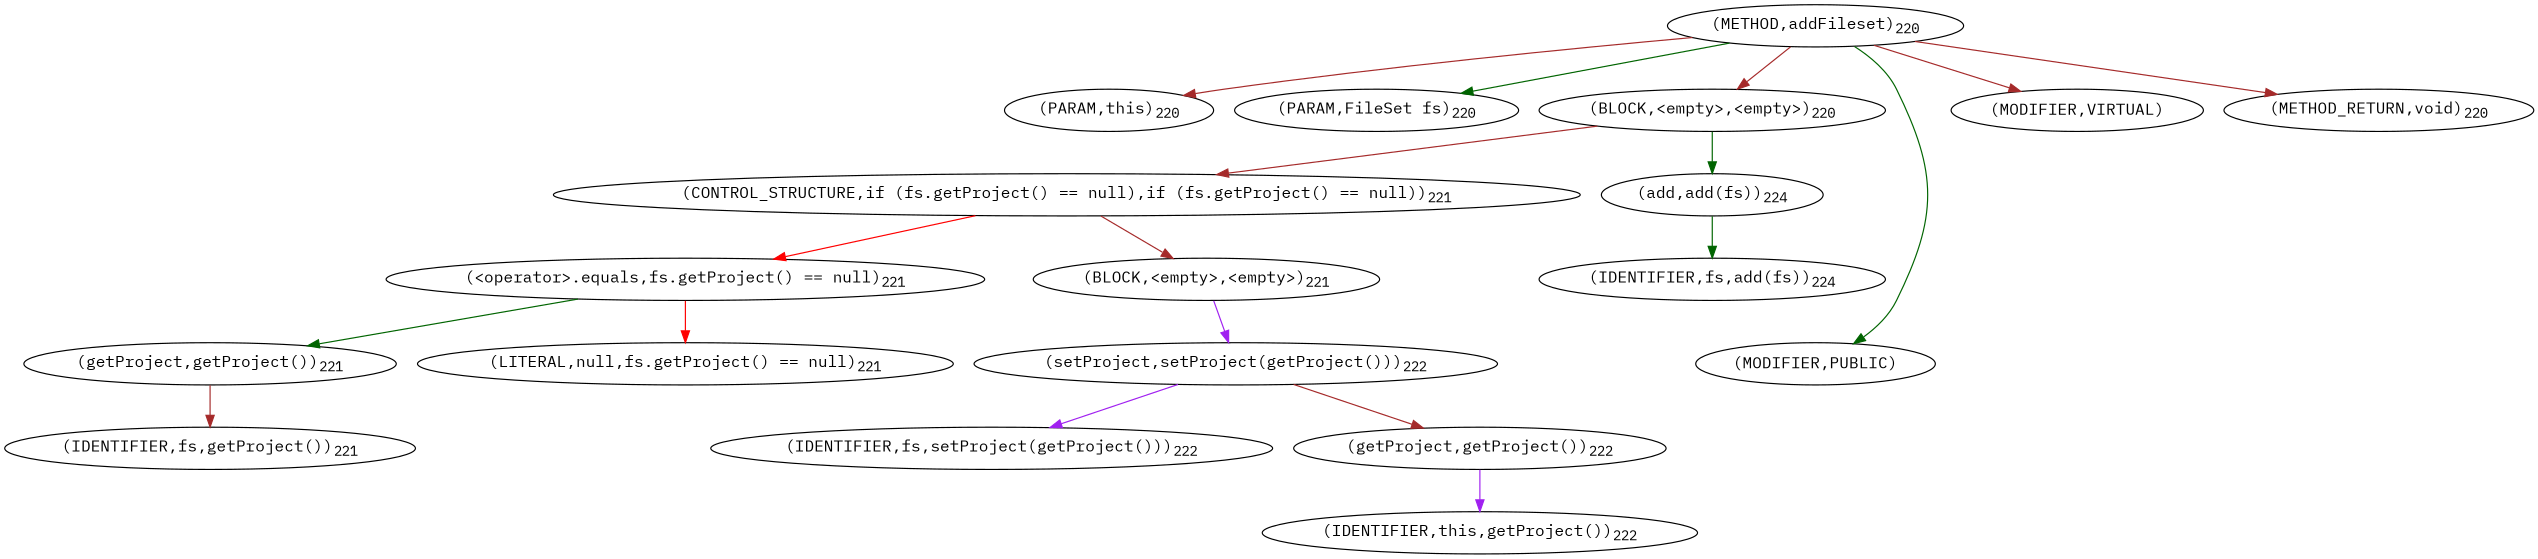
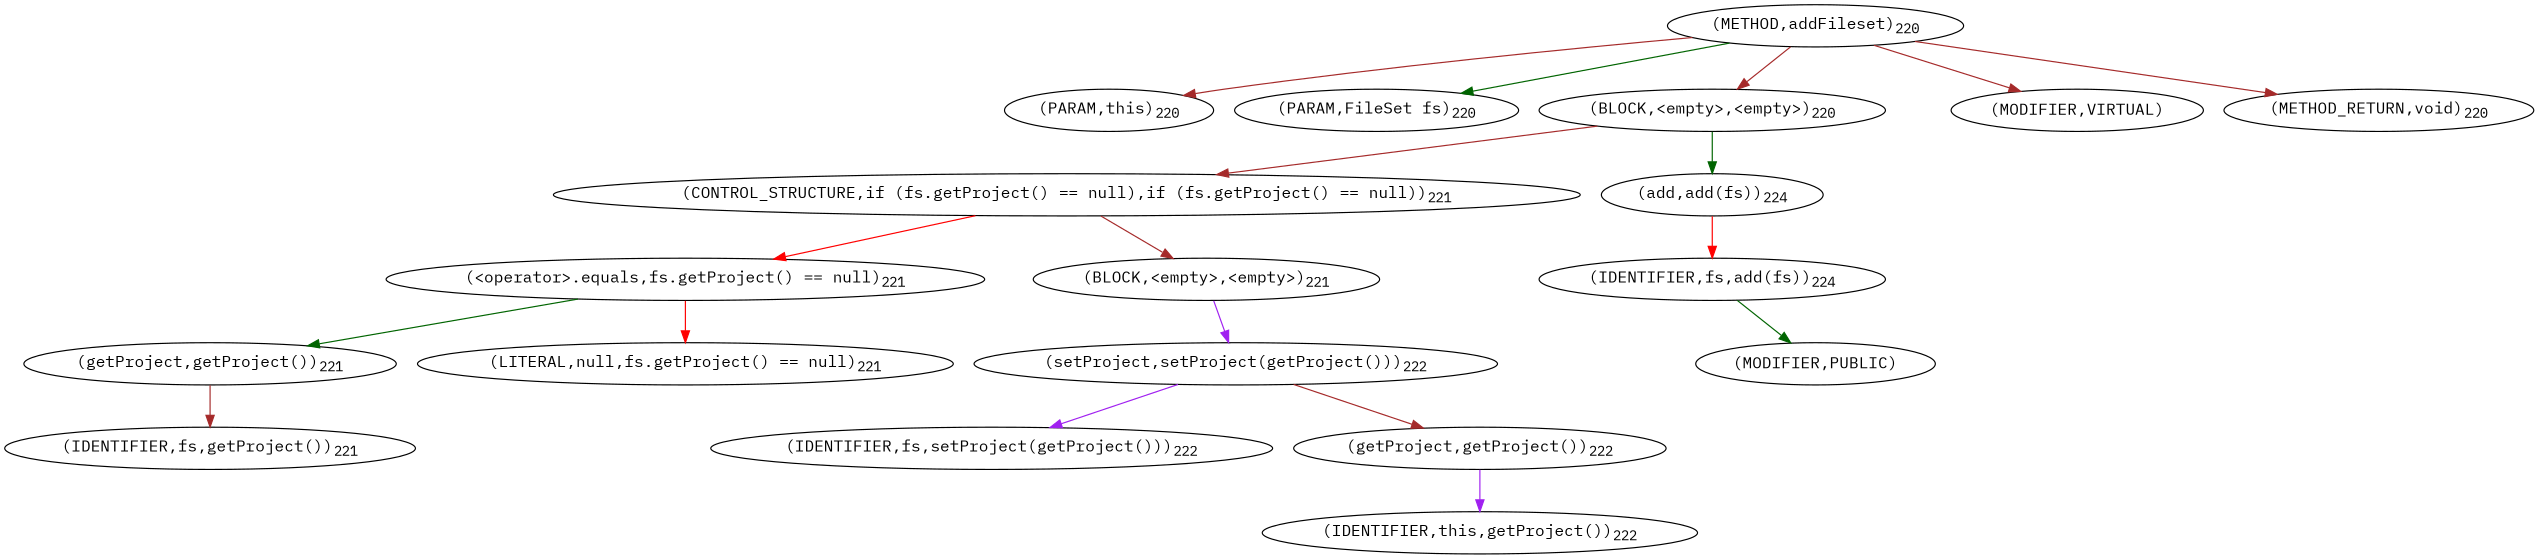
edge "(METHOD,addFileset)" -> "(MODIFIER,PUBLIC)": now "(IDENTIFIER,fs,add(fs))" -> "(MODIFIER,PUBLIC)"
edge "(add,add(fs))" -> "(IDENTIFIER,fs,add(fs))": color darkgreen -> red
